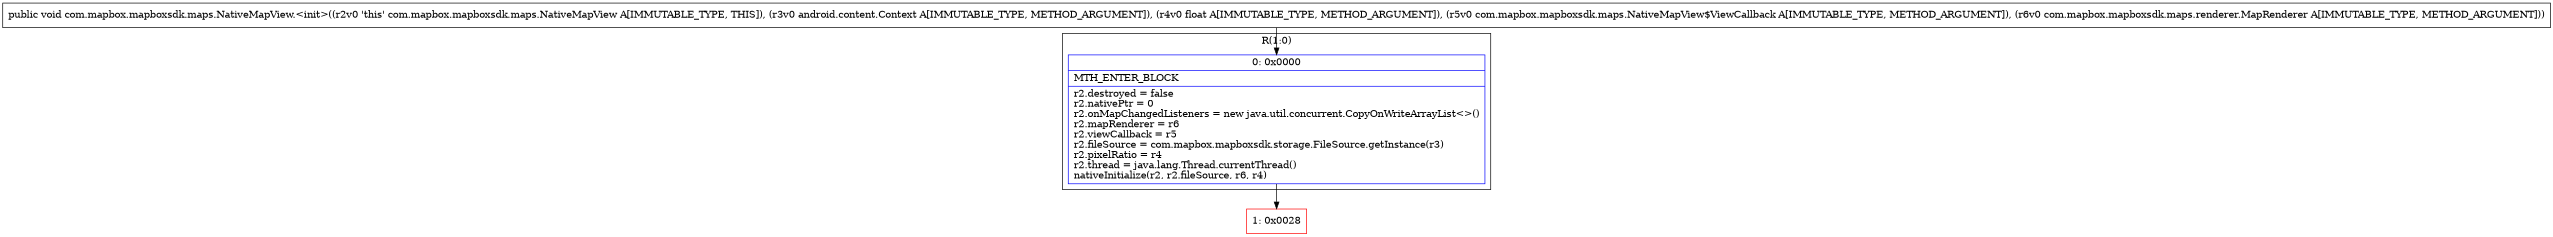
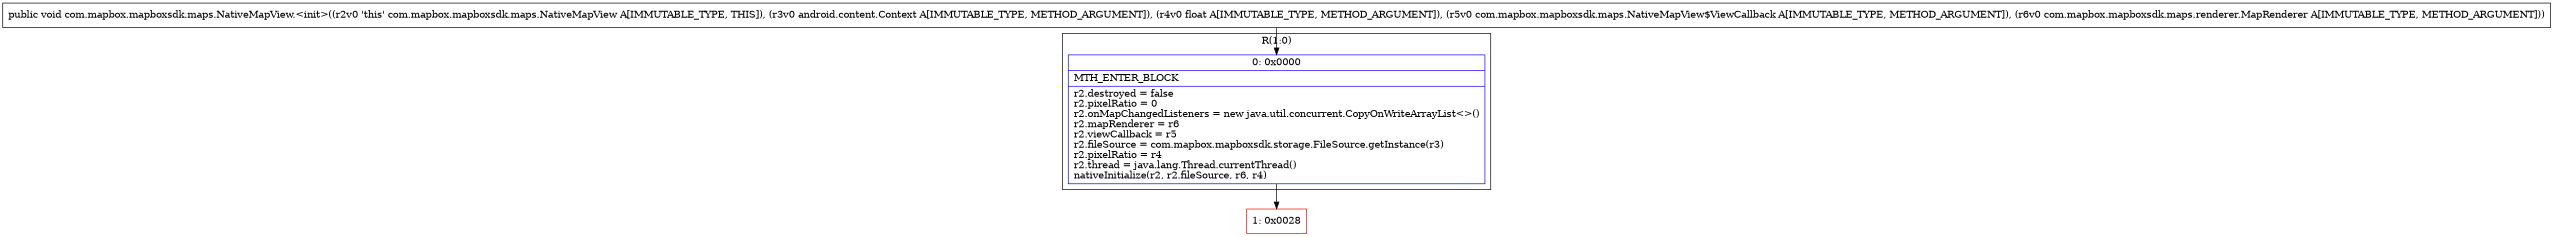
node "0: 0x0000": text "r2.nativePtr = 0" -> "r2.pixelRatio = 0"
